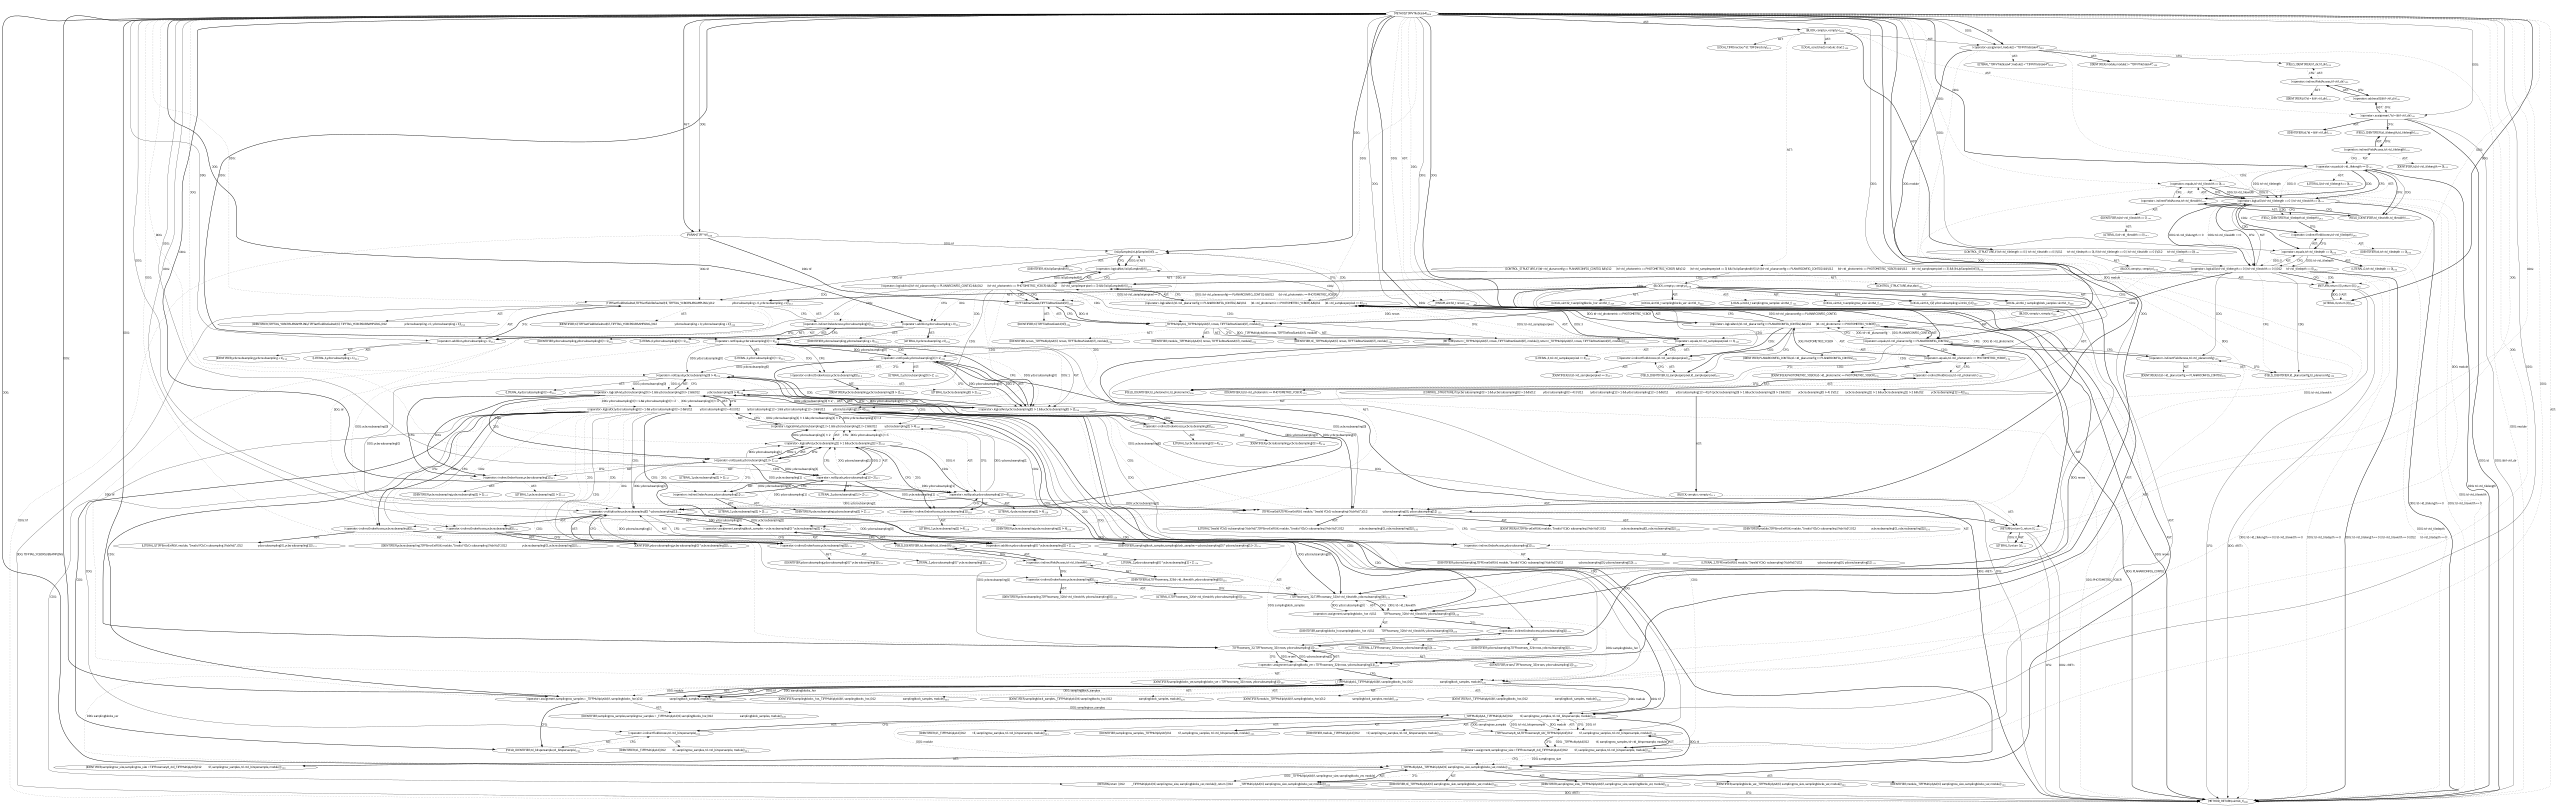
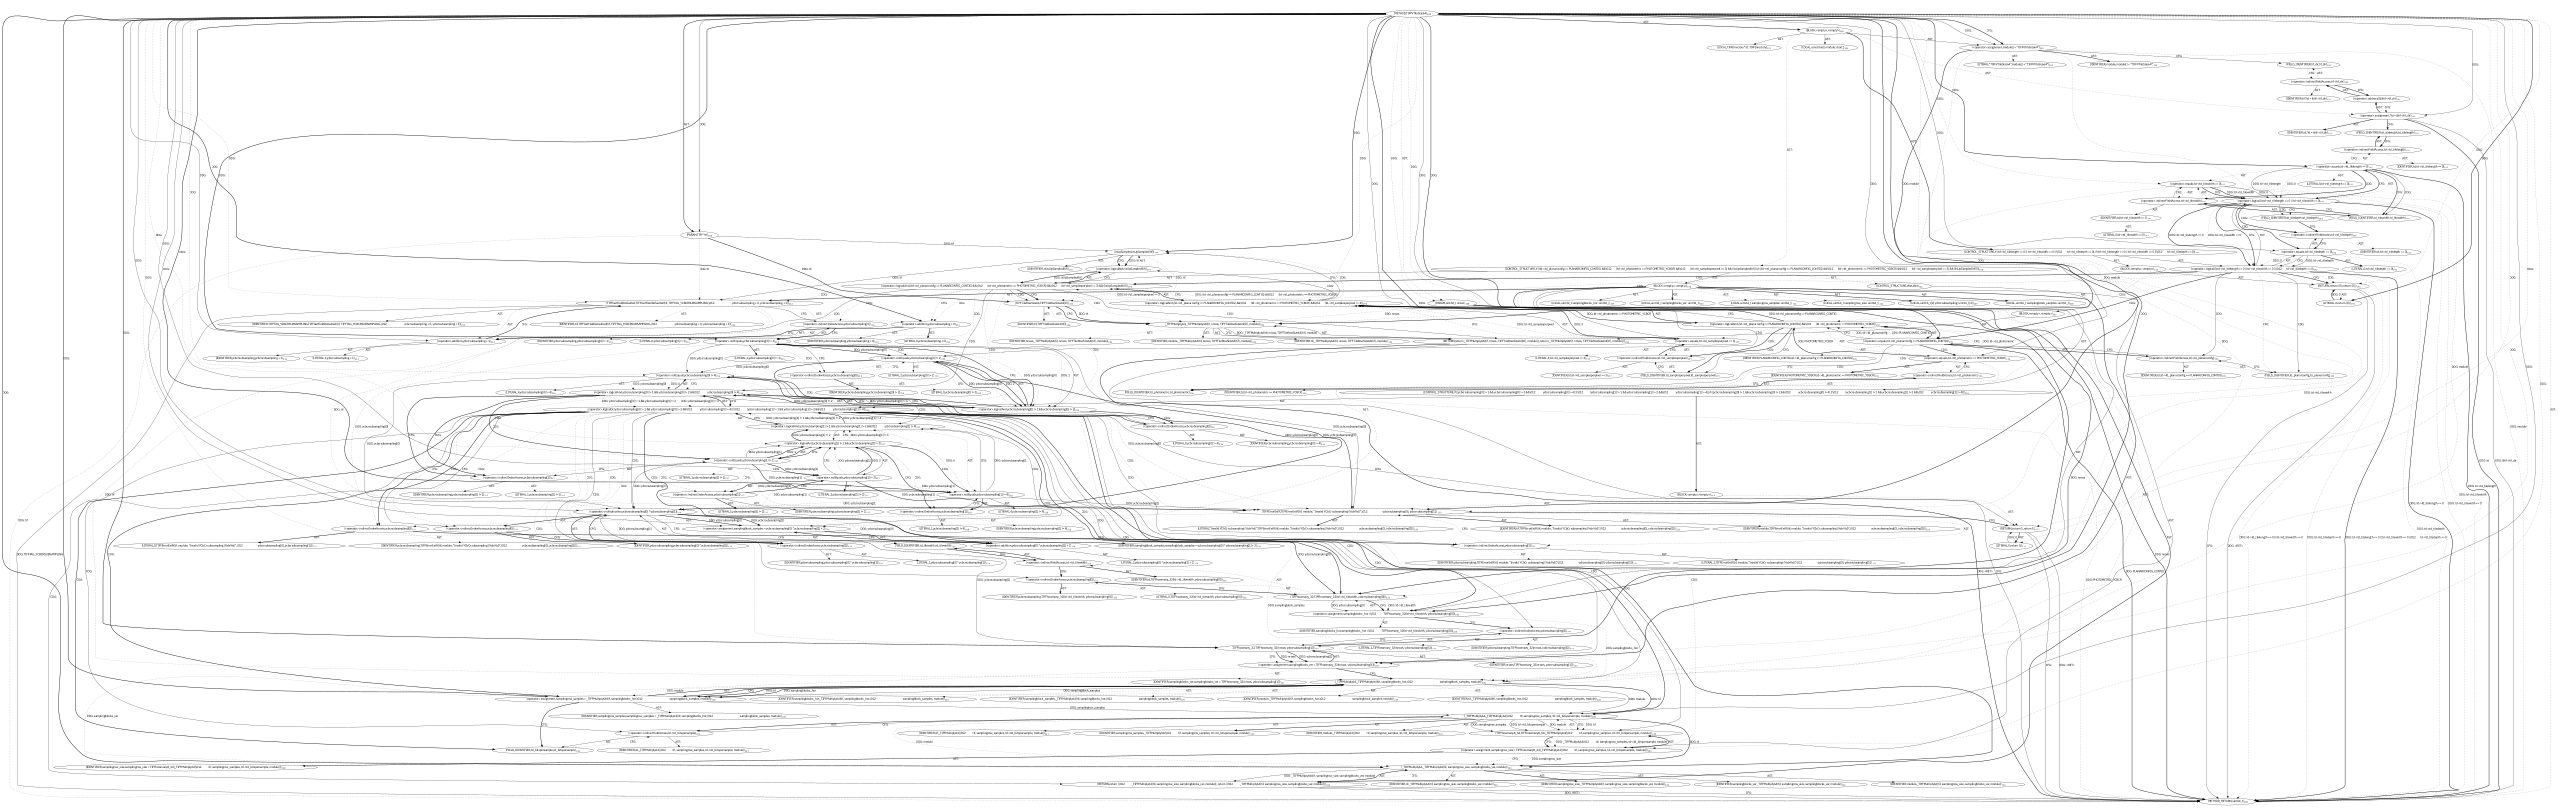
edge "(<operator>.equals,td->td_tilelength == 0)" -> "(<operator>.equals,td->td_tilewidth == 0)": label "CDG: " -> "AST: "
